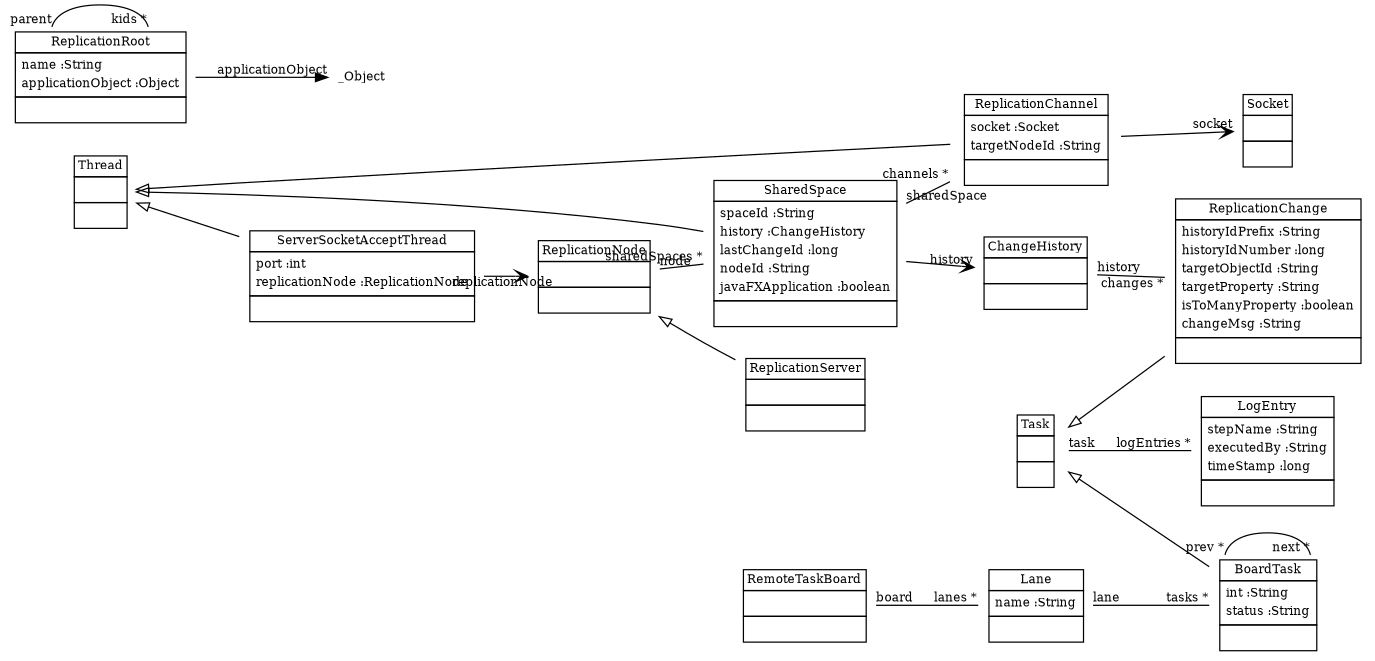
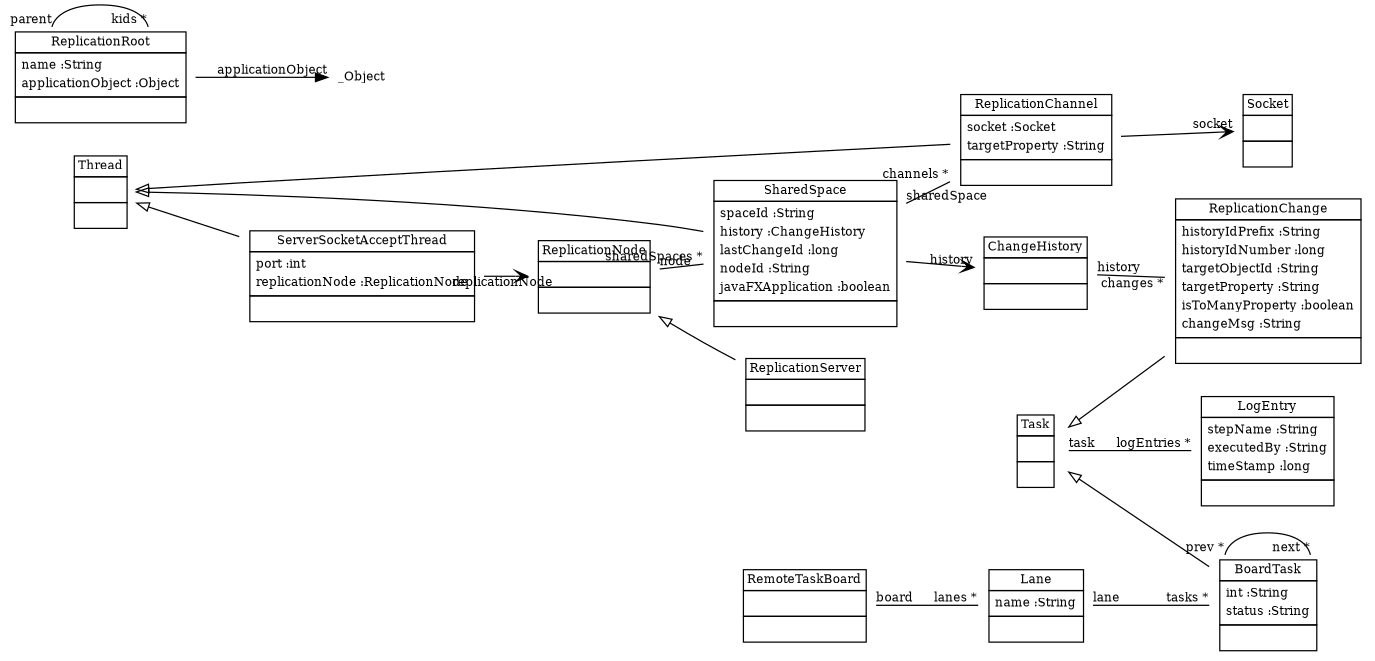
node "ReplicationChannel": text "targetNodeId :String" -> "targetProperty :String"
